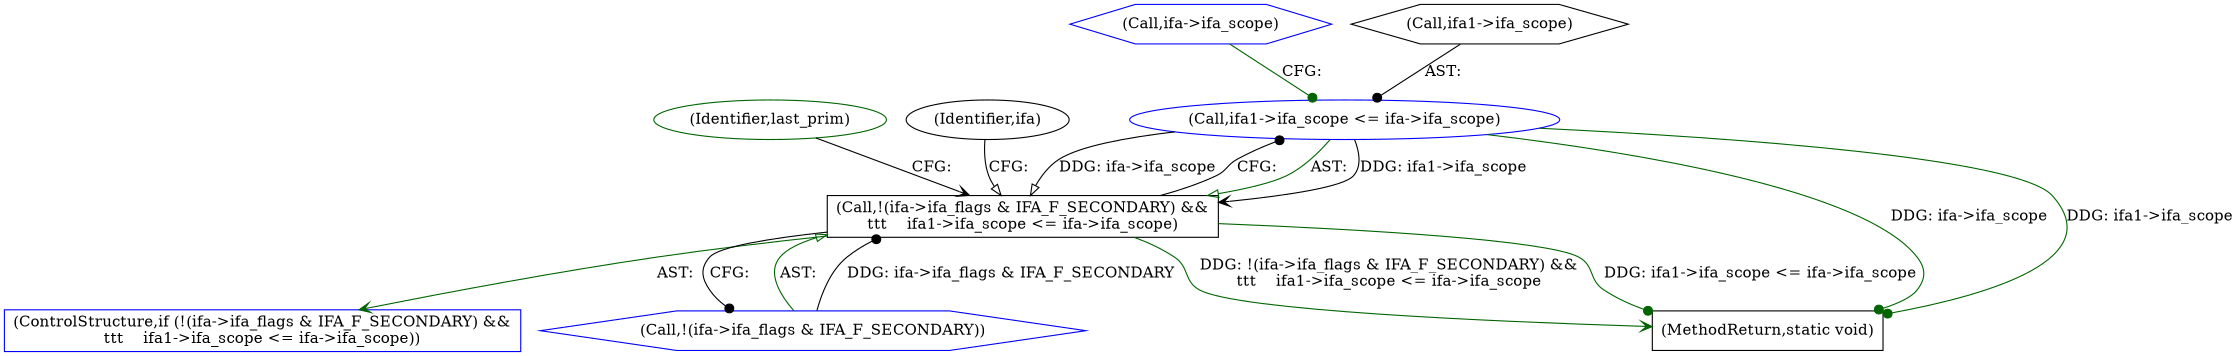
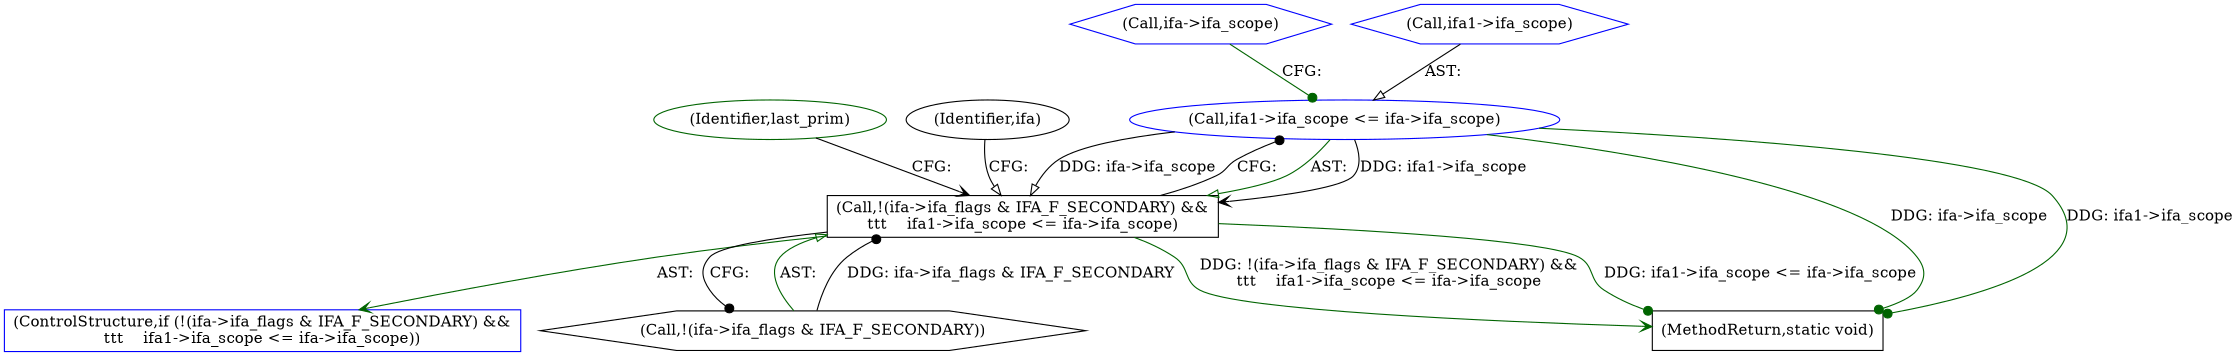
node "(Call,ifa1->ifa_scope)": color black -> blue
edge "(Call,ifa1->ifa_scope)" -> "(Call,ifa1->ifa_scope <= ifa->ifa_scope)": arrowhead dot -> onormal
node "(Call,!(ifa->ifa_flags & IFA_F_SECONDARY))": color blue -> black
